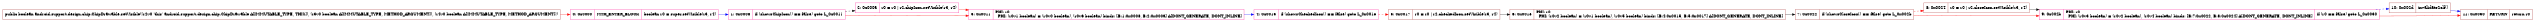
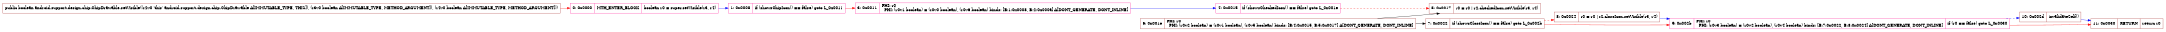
node "2: 0x000a": removed
edge "8: 0x0024" -> "9: 0x002b": color black -> blue
edge "5: 0x0017" -> "6: 0x001e": reversed
